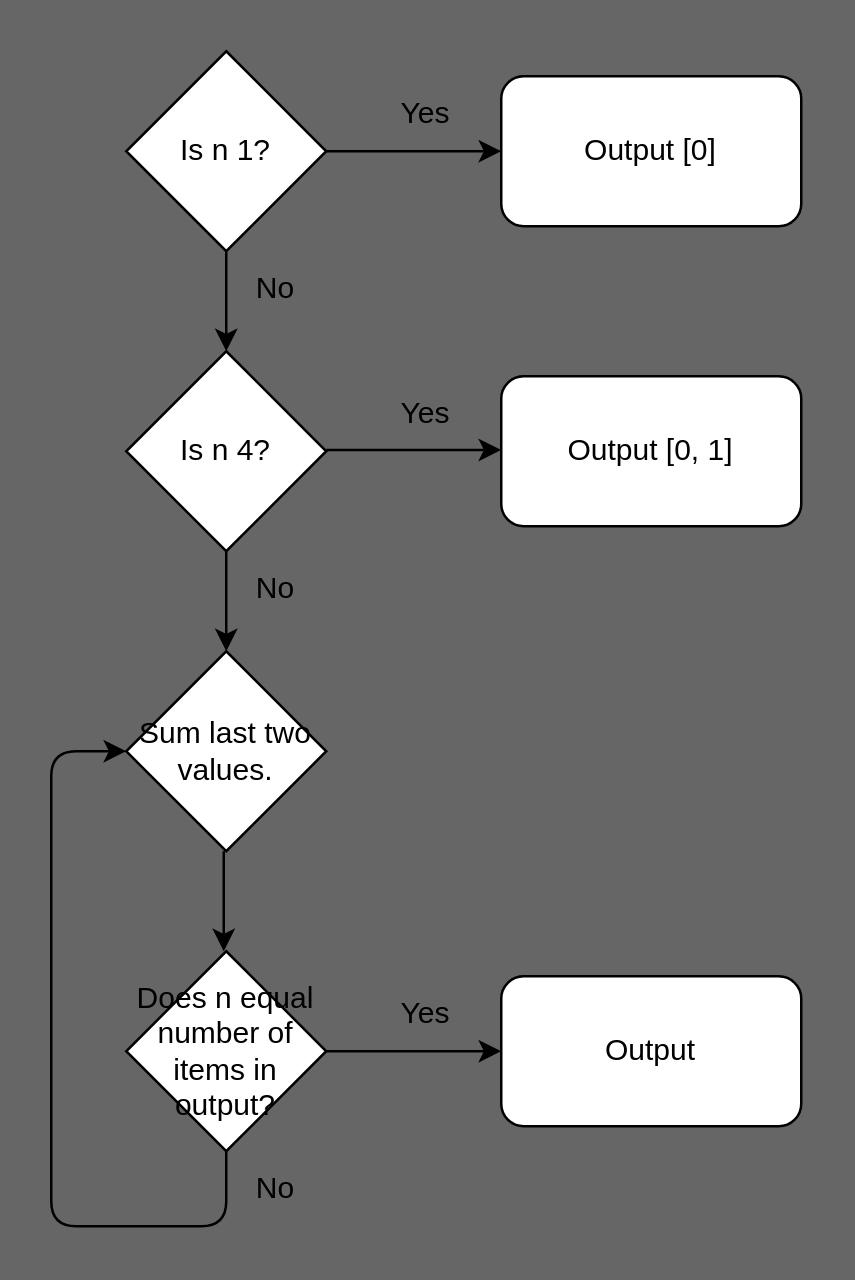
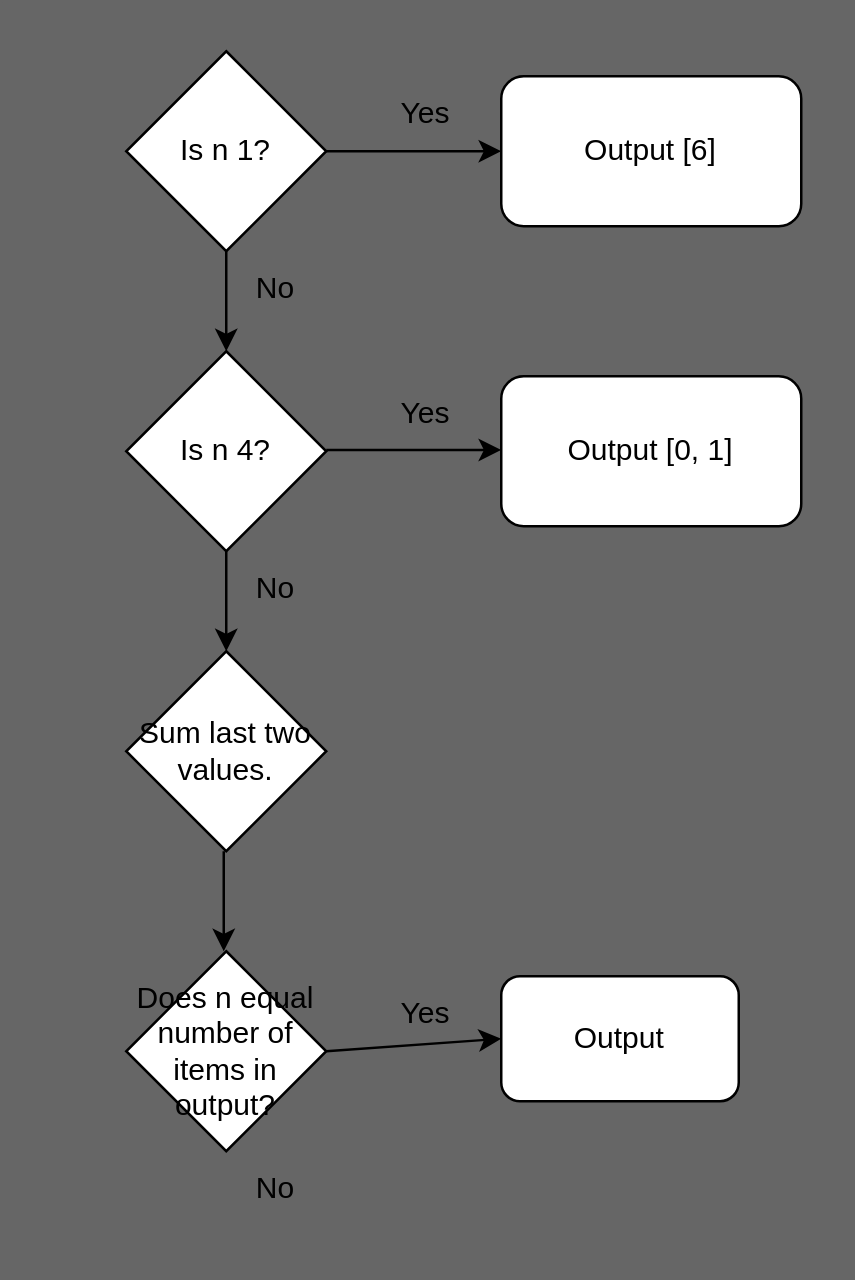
node "Output [0]": label "Output [0]" -> "Output [6]"
node "Output": size 300x150 -> 238x125
edge "Does n equal number of items in output?" -> "Sum last two values.": removed
